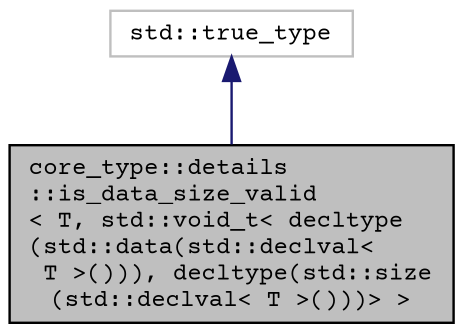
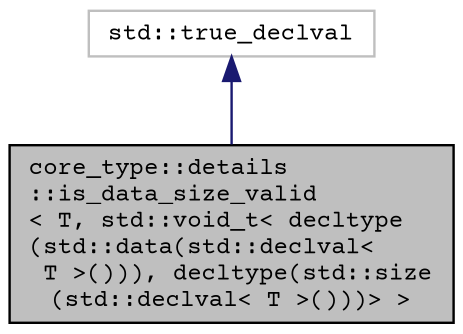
node "std::true_type": label "std::true_type" -> "std::true_declval"
